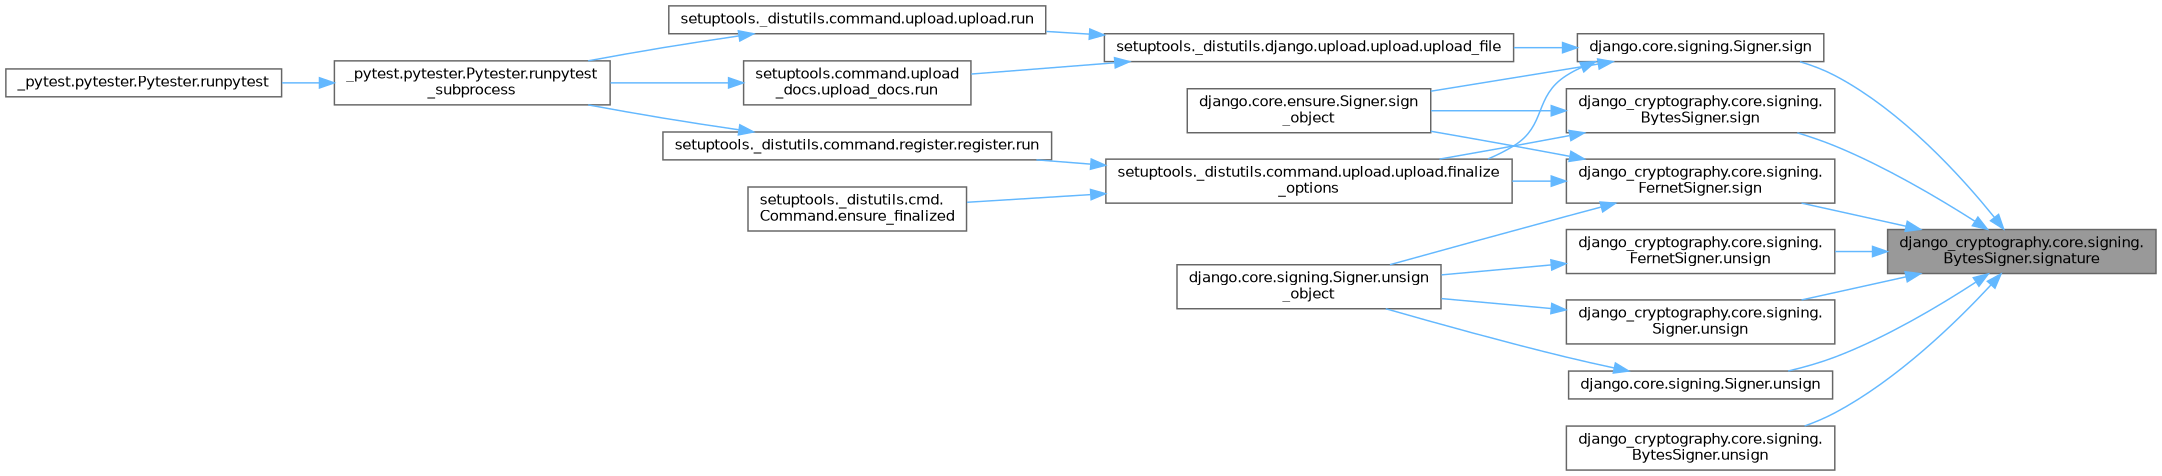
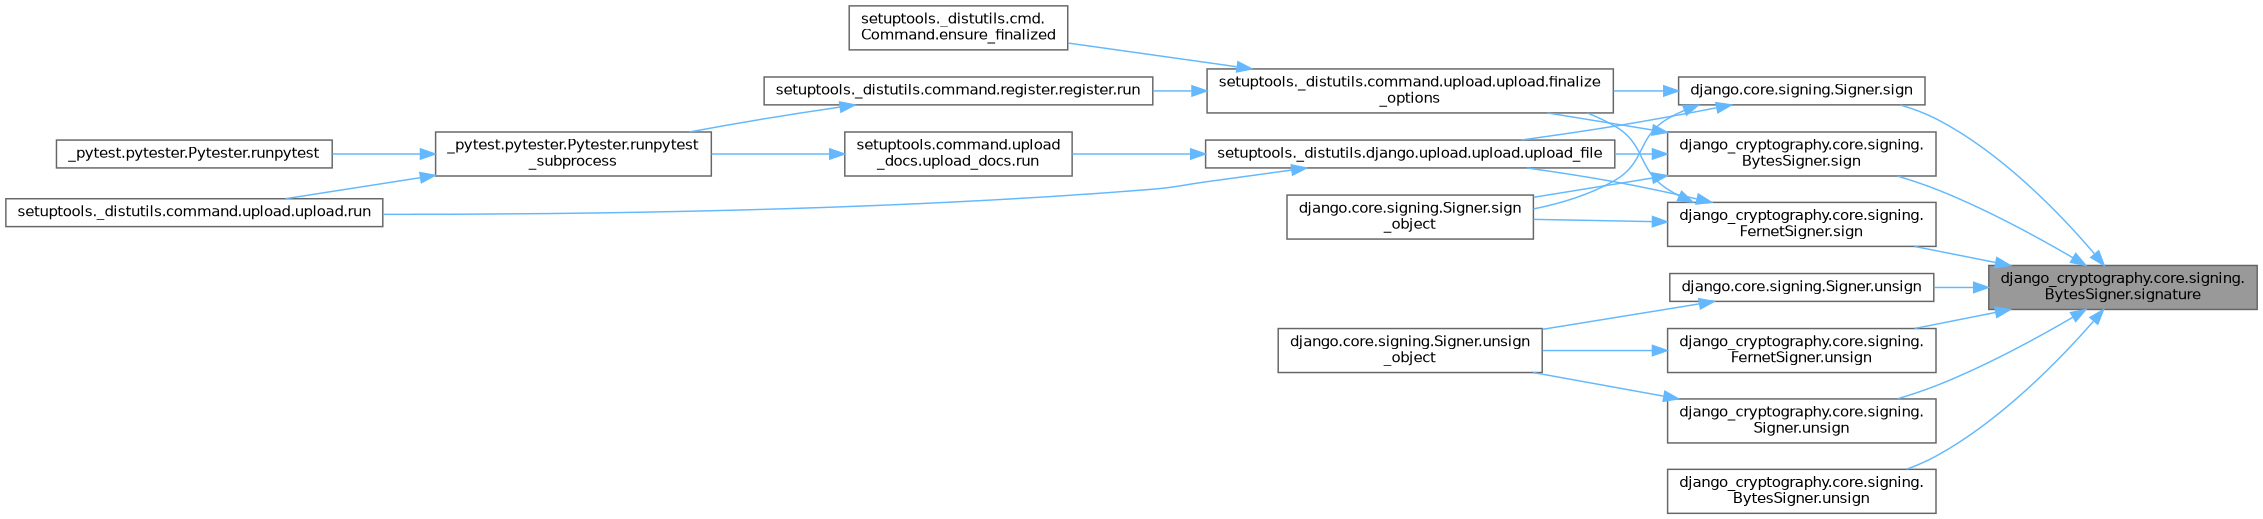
edge "_pytest.pytester.Pytester.runpytest _subprocess" -> "setuptools._distutils.command.upload.upload.run": reversed
node "django.core.ensure.Signer.sign _object": label "django.core.ensure.Signer.sign _object" -> "django.core.signing.Signer.sign _object"
edge "setuptools._distutils.django.upload.upload.upload_file" -> "django_cryptography.core.signing. BytesSigner.sign": added
edge "django.core.signing.Signer.unsign _object" -> "django_cryptography.core.signing. FernetSigner.sign": now "setuptools._distutils.django.upload.upload.upload_file" -> "django_cryptography.core.signing. FernetSigner.sign"
